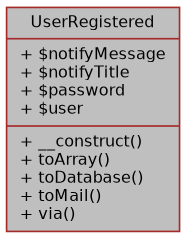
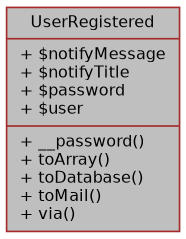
node "UserRegistered": text "+ __construct()" -> "+ __password()"
